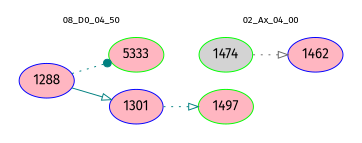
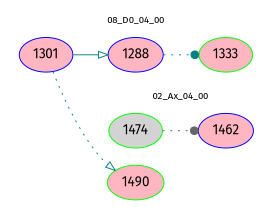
cluster "08_D0_04_50": label "08_D0_04_50" -> "08_D0_04_00"
node "5333": label "5333" -> "1333"
edge "1474" -> "1462": arrowhead onormal -> dot
edge "1288" -> "1301": reversed
node "1497": label "1497" -> "1490"
